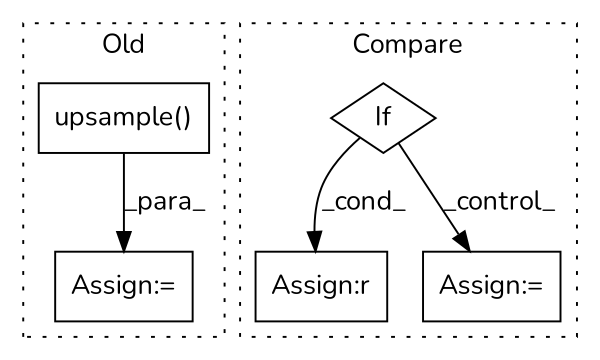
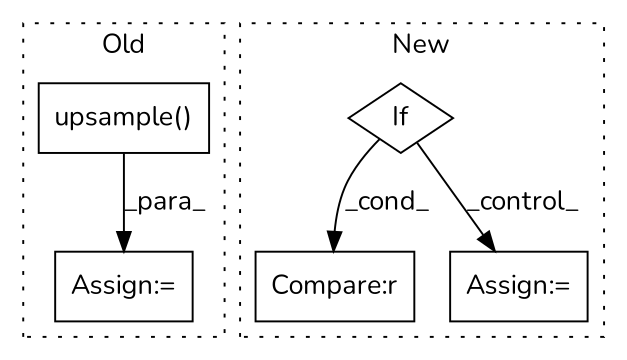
cluster "Compare": label "Compare" -> "New"
node "Assign:r": label "Assign:r" -> "Compare:r"
